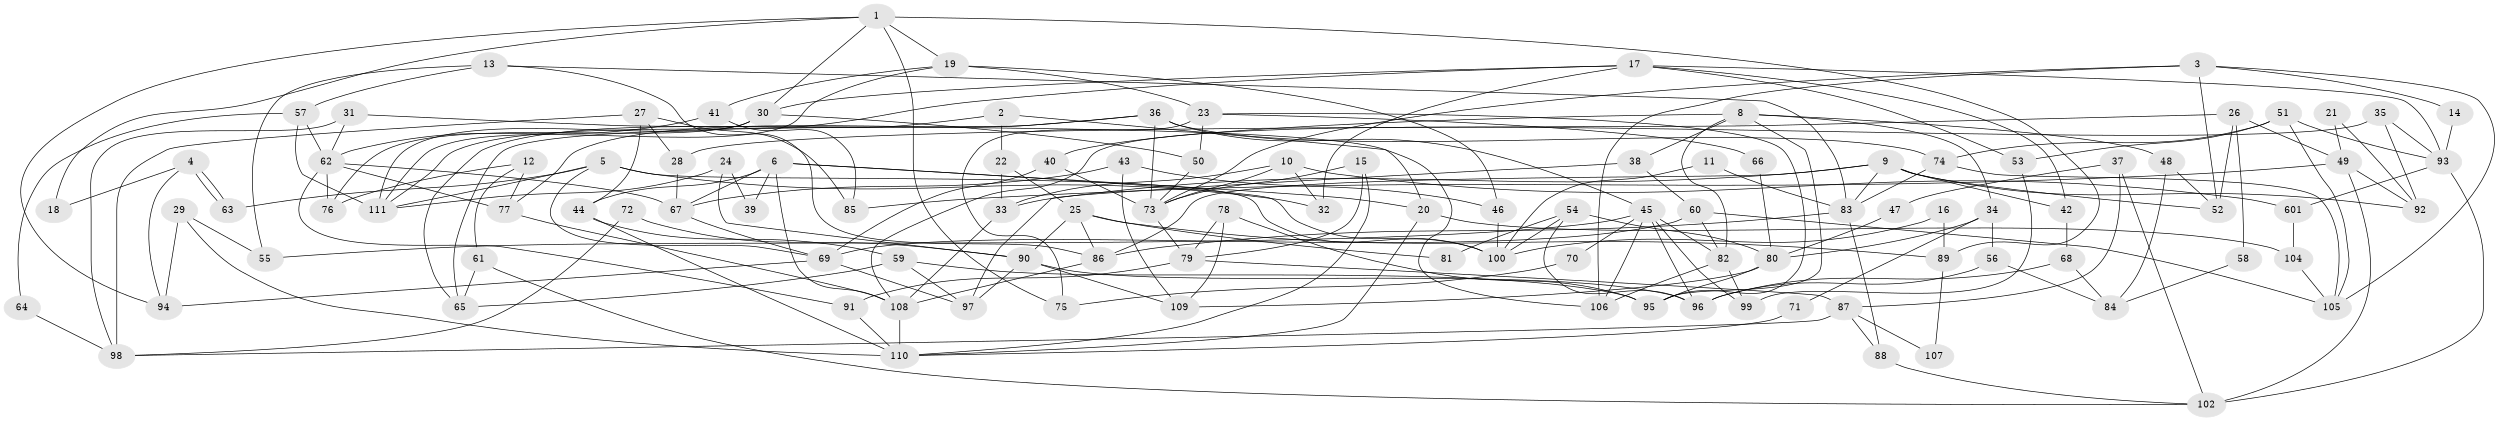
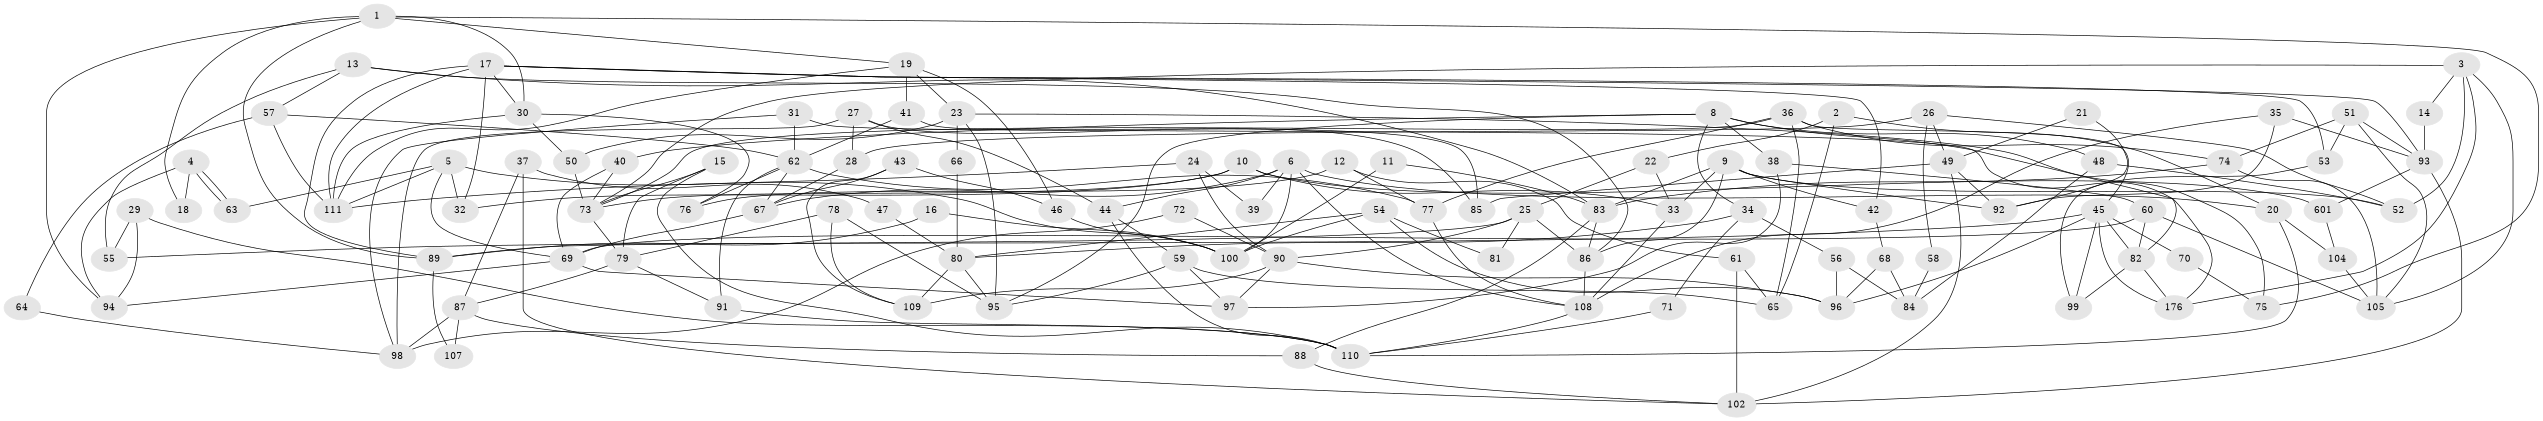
edge "17" -- "89": added
node "106": label "106" -> "176"
